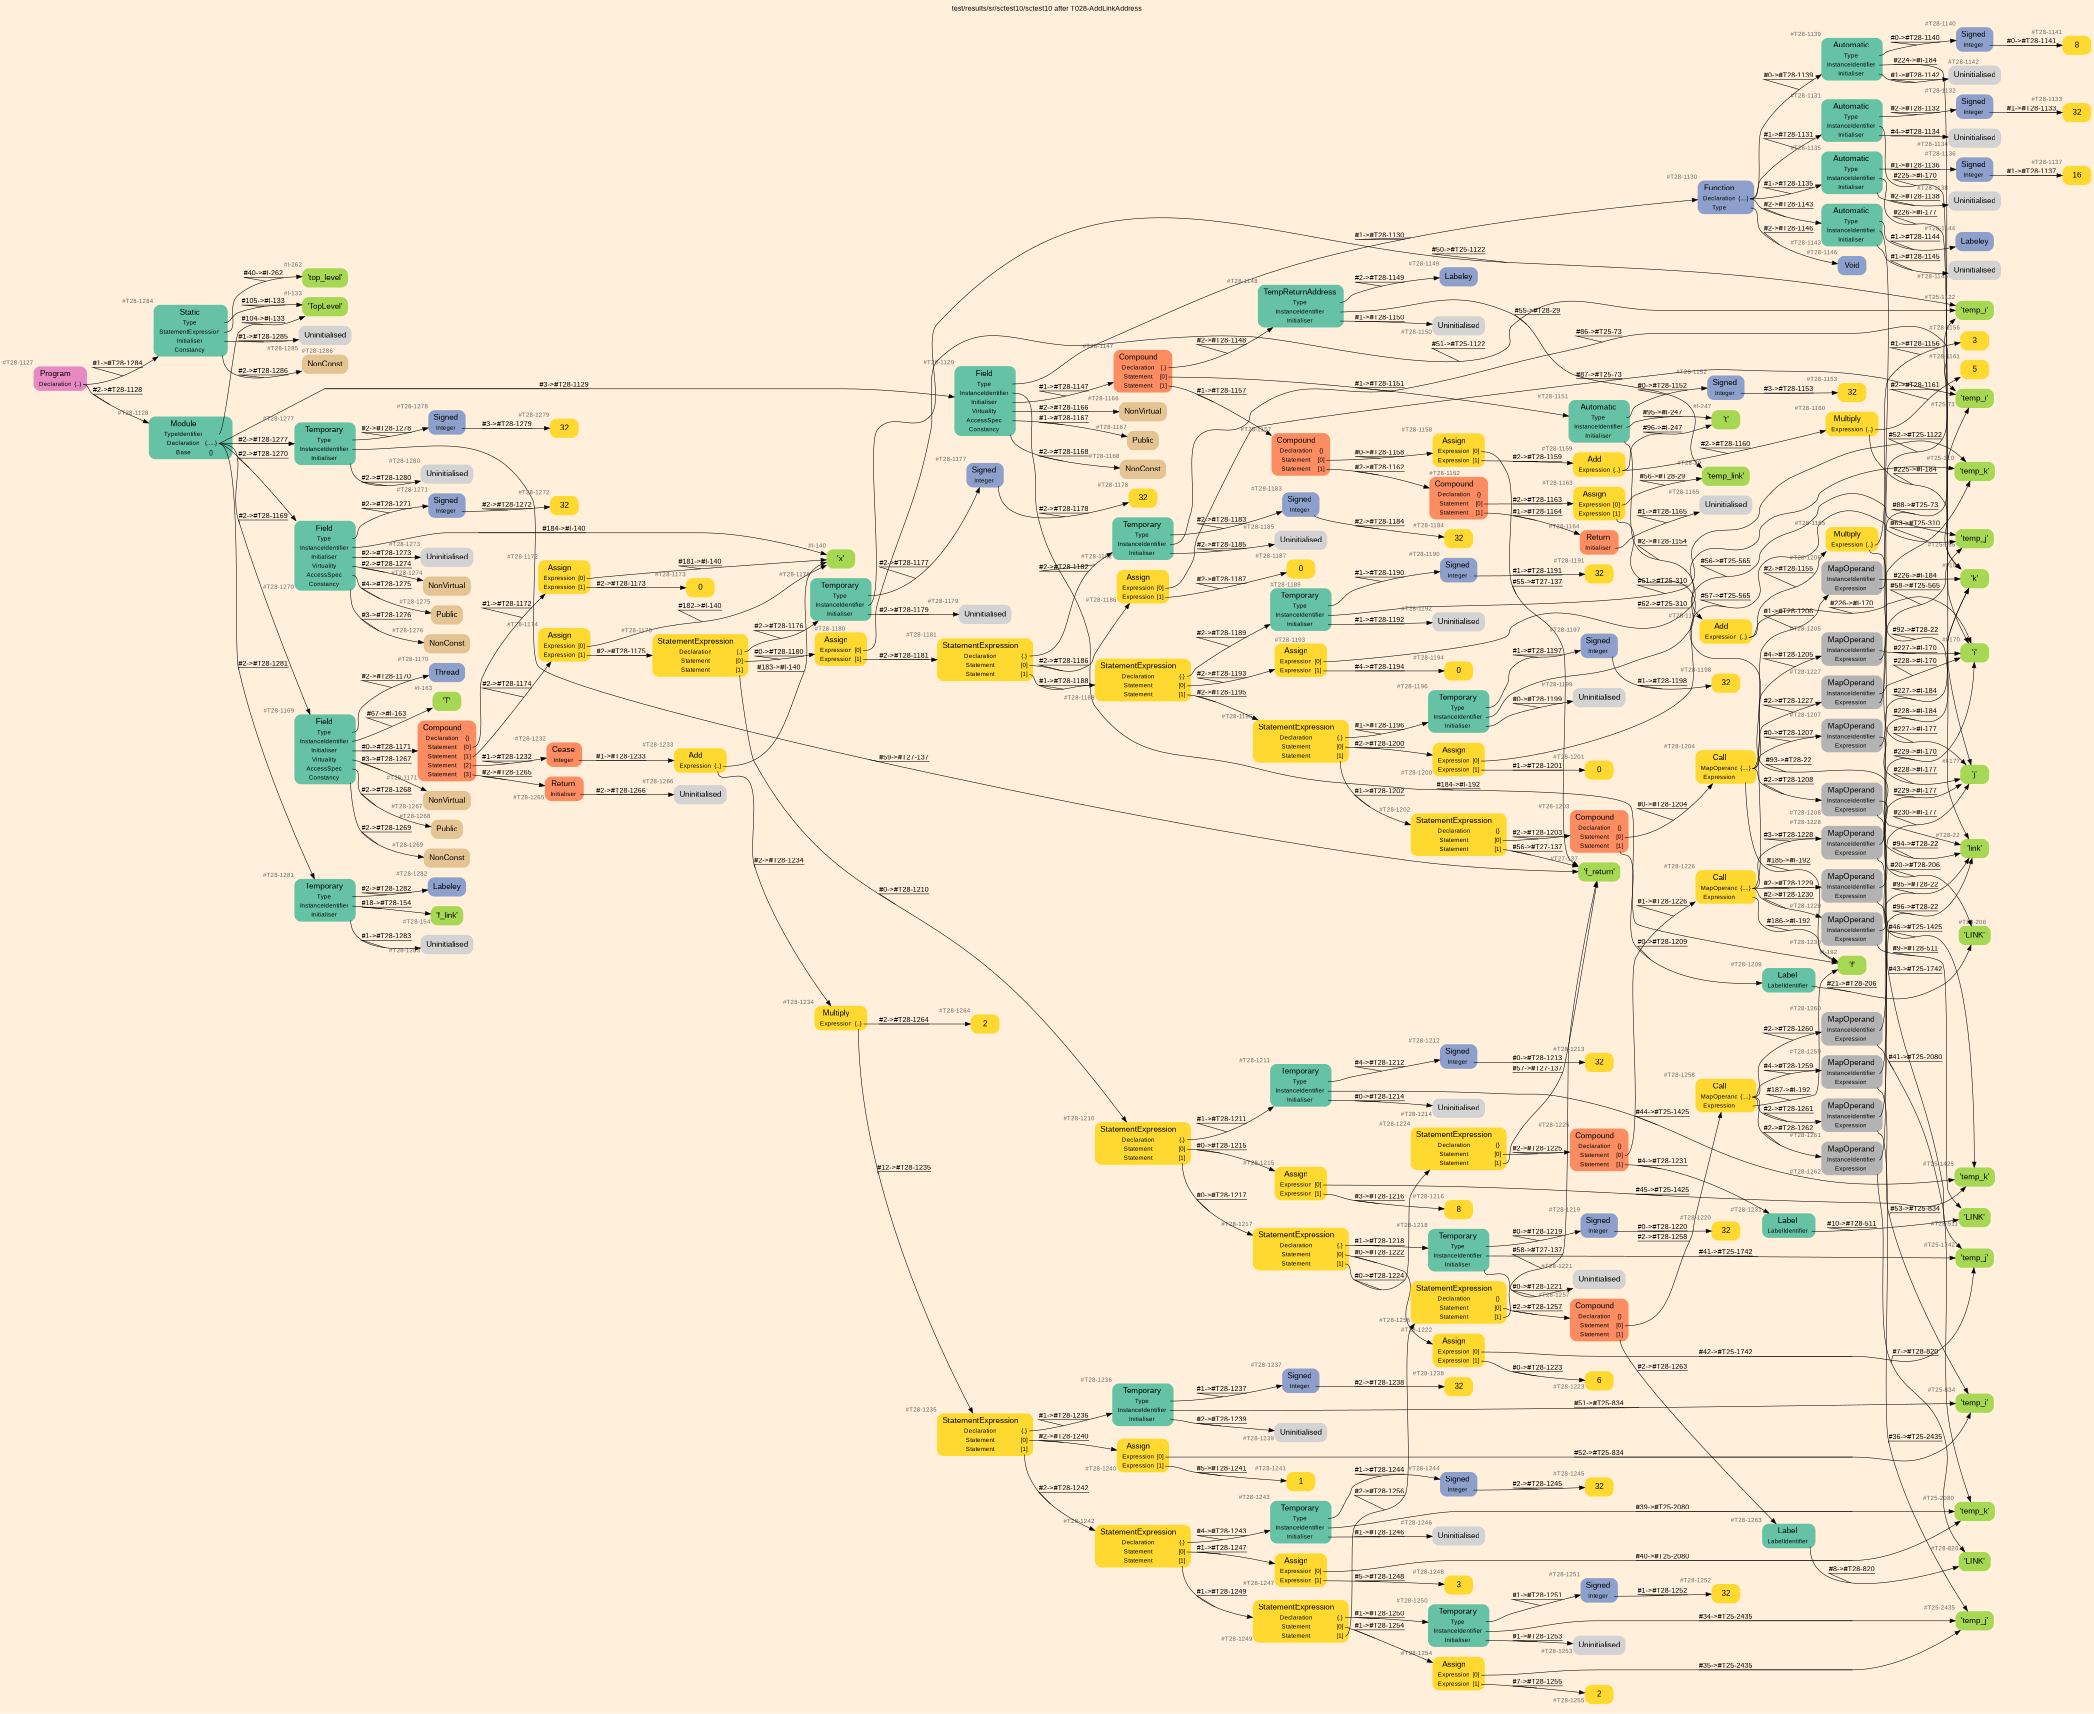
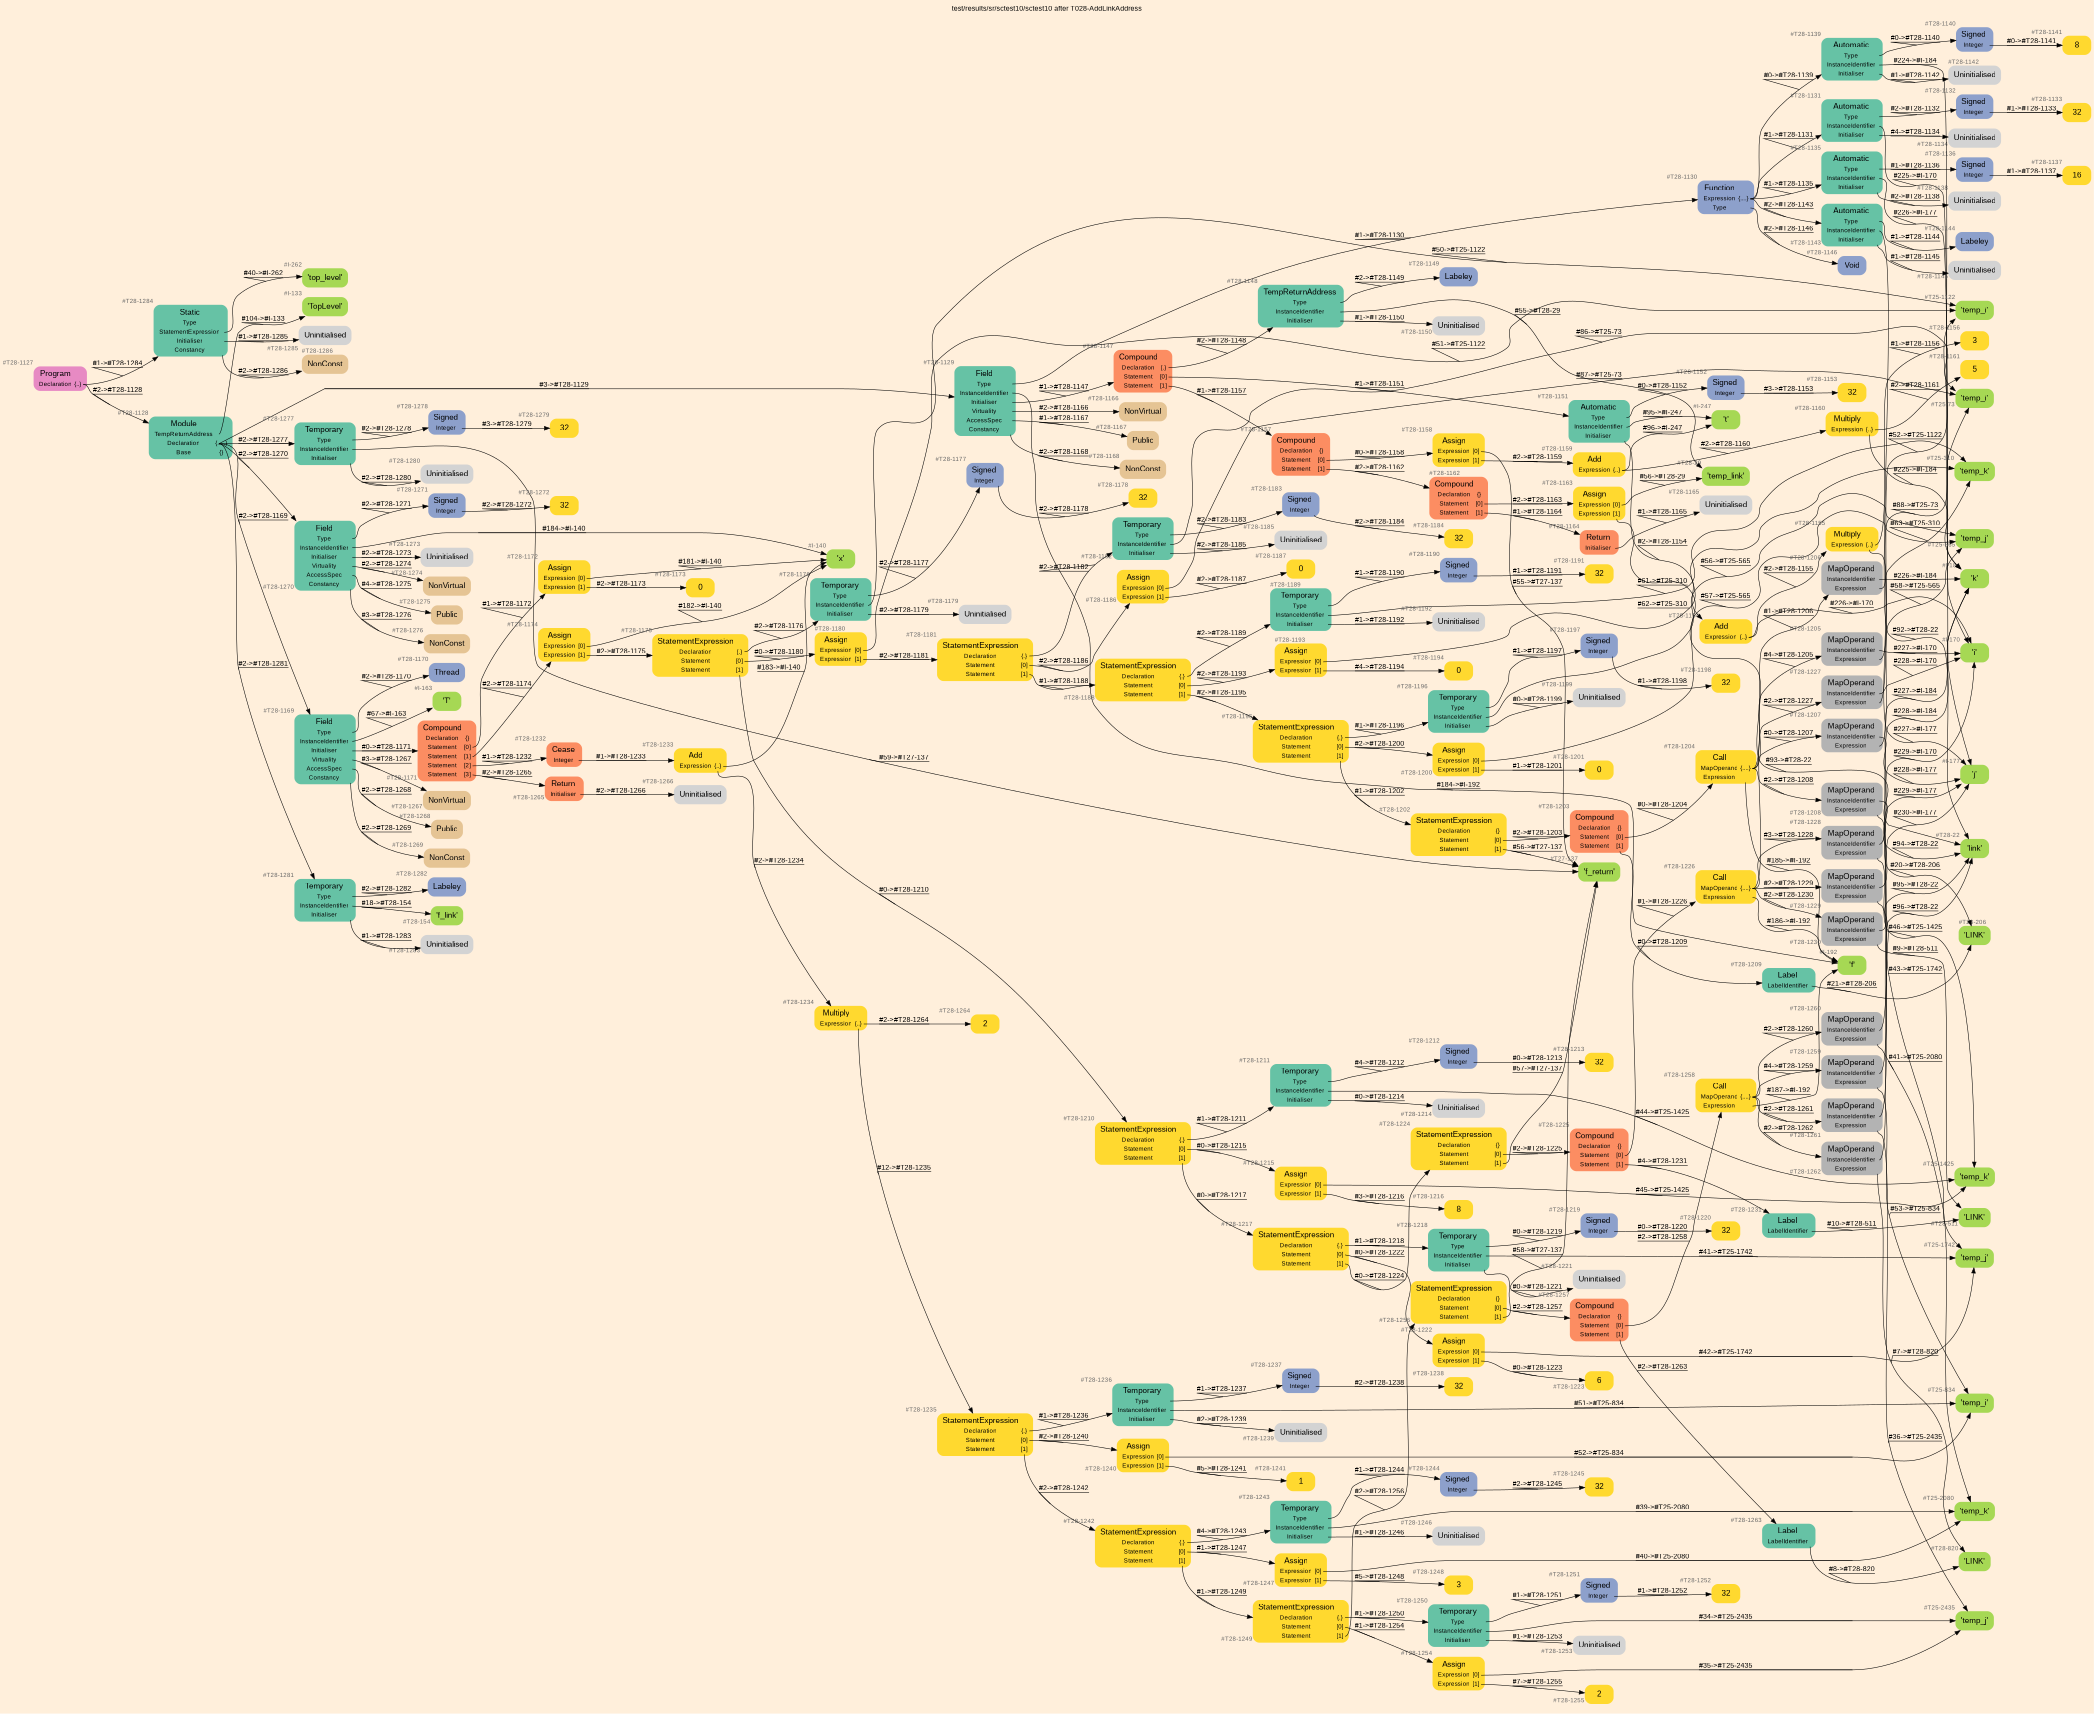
node "Function": text "Declaration" -> "Expression"
edge "Static" -> "'TopLevel'": removed, label "#105->#I-133"
node "Module": text "TypeIdentifier" -> "TempReturnAddress"
